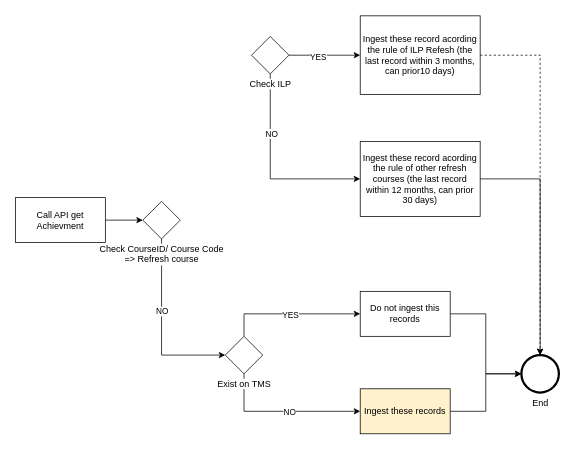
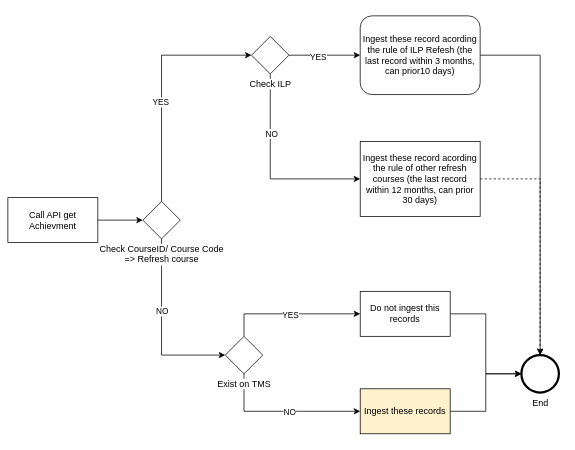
node "Ingest these record acording the rule of ILP Refesh (the last record within 3 months, can prior10 days)": shape rectangle -> rounded rectangle
edge "Ingest these record acording the rule of ILP Refesh (the last record within 3 months, can prior10 days)" -> "End": style dashed -> solid
edge "Check CourseID/ Course Code => Refresh course" -> "Check ILP": added, label "YES"
edge "Ingest these record acording the rule of other refresh courses (the last record within 12 months, can prior 30 days)" -> "End": style solid -> dashed
node "Call API get Achievment": moved (60, 220) -> (53, 220)
